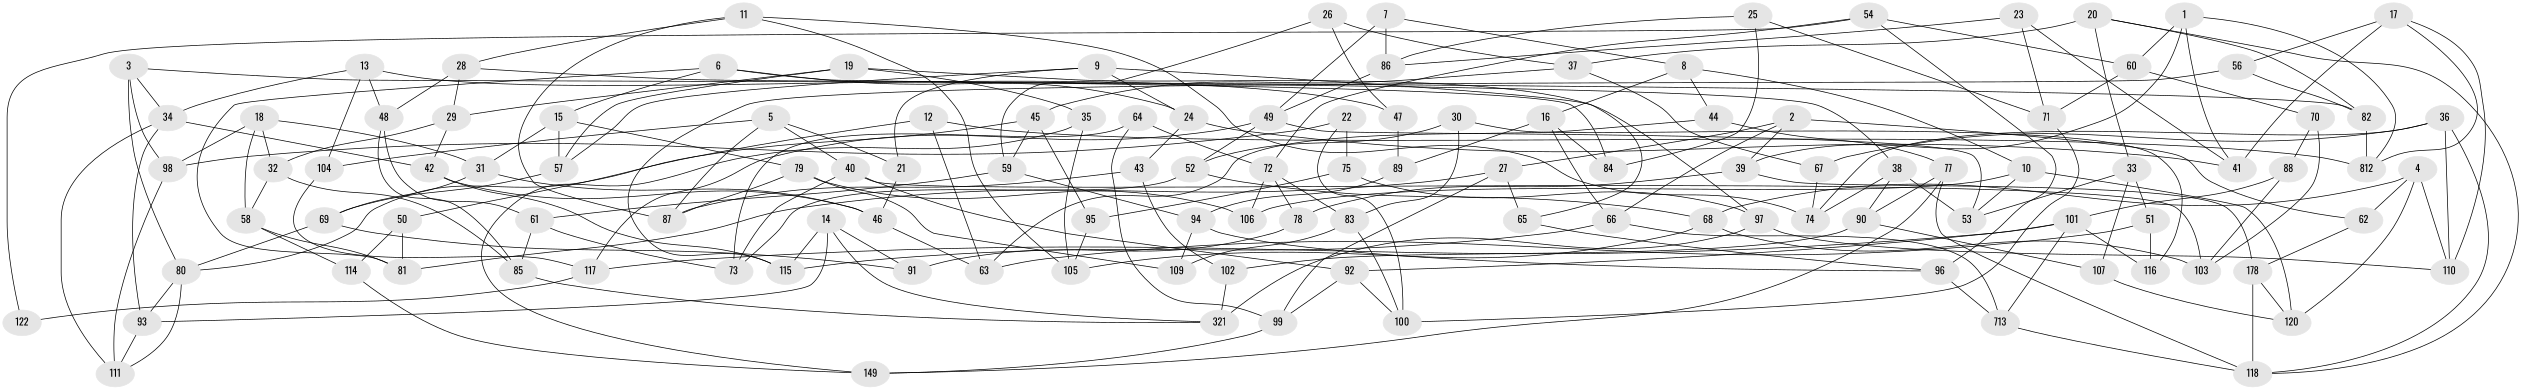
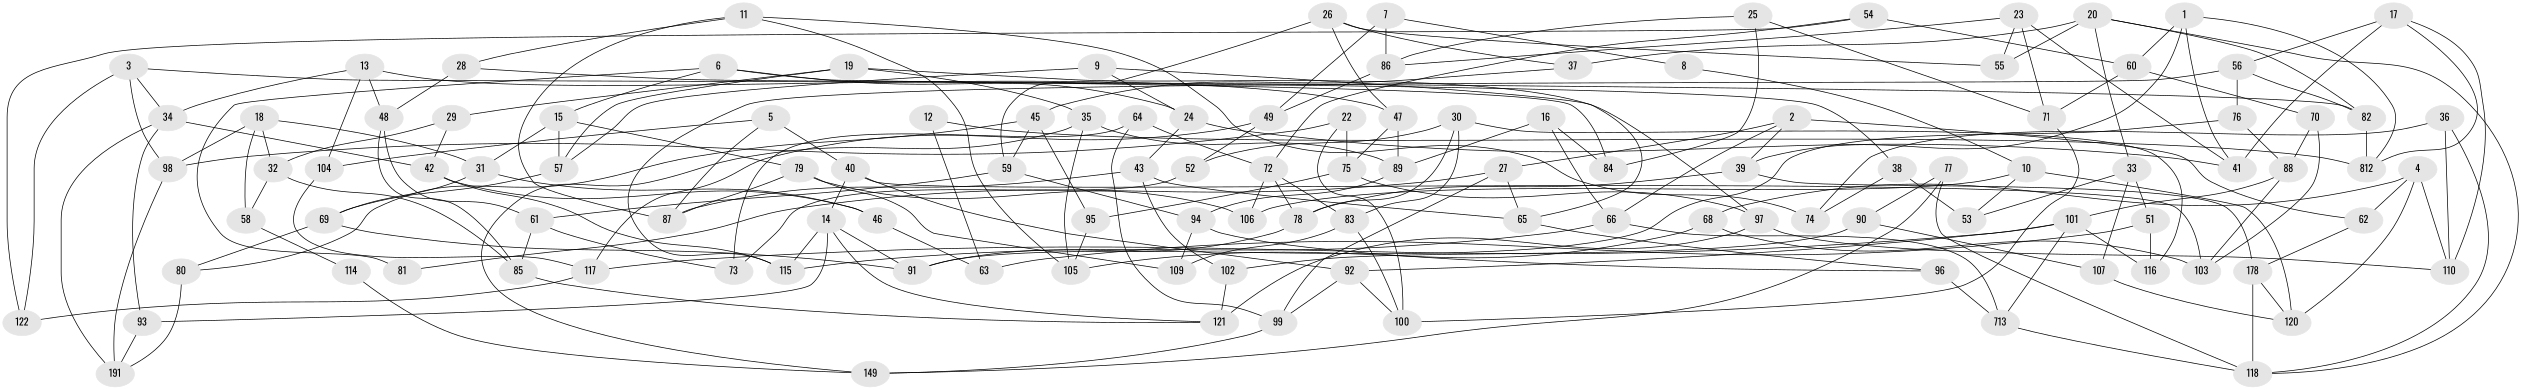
node "55": added
edge "28" -- "29": removed
edge "8" -- "16": removed
node "44": removed
node "76": added
edge "54" -- "96": removed
edge "49" -- "53": removed
edge "35" -- "89": added
edge "47" -- "75": added
node "21": removed
node "67": removed
edge "3" -- "80": now "3" -- "122"
edge "38" -- "90": removed
edge "30" -- "78": added
edge "52" -- "68": removed
edge "40" -- "73": now "40" -- "14"
edge "43" -- "65": added
node "50": removed
edge "58" -- "81": removed
edge "80" -- "93": removed
node "321": label "321" -> "121"
node "111": label "111" -> "191"
